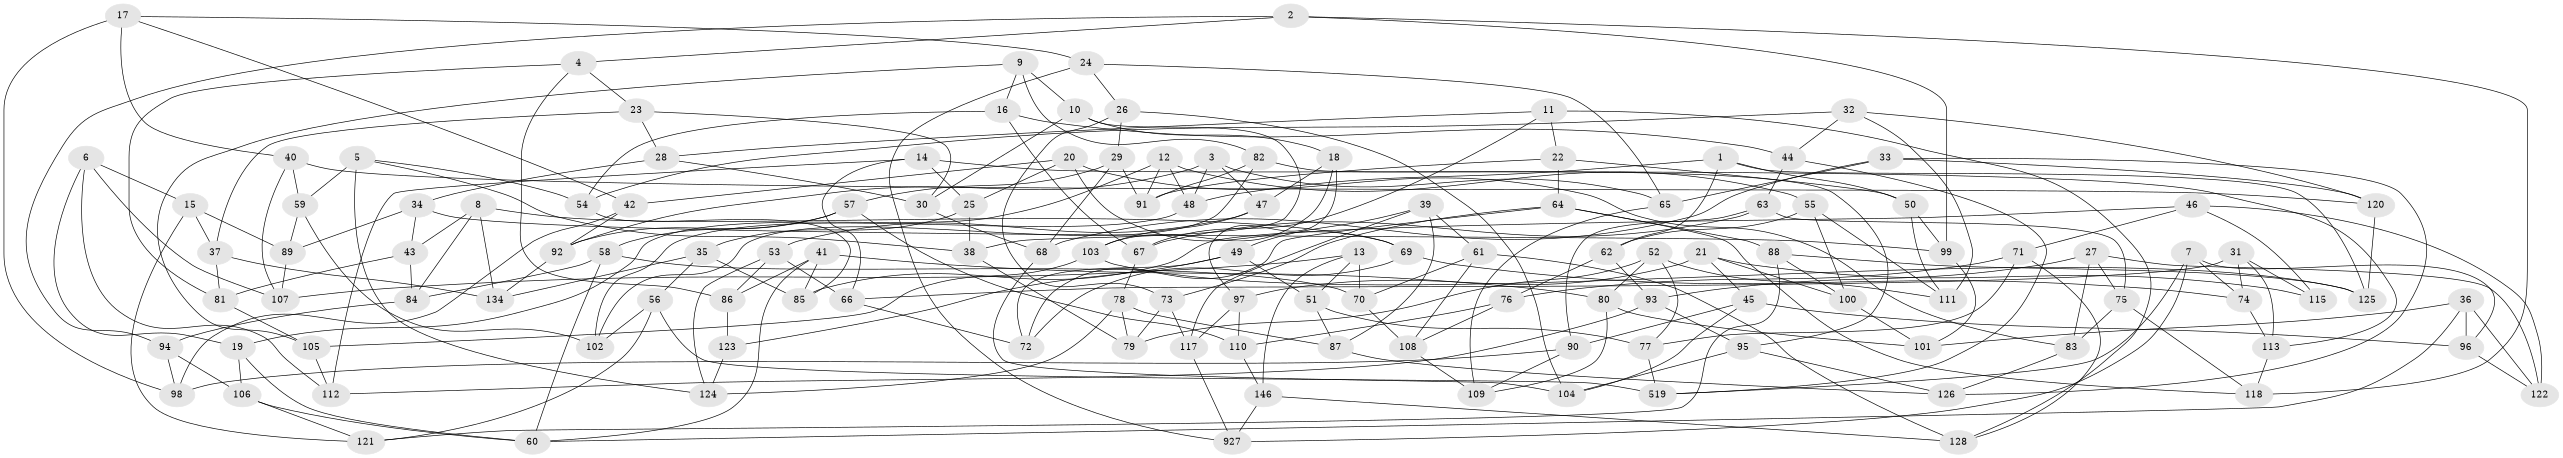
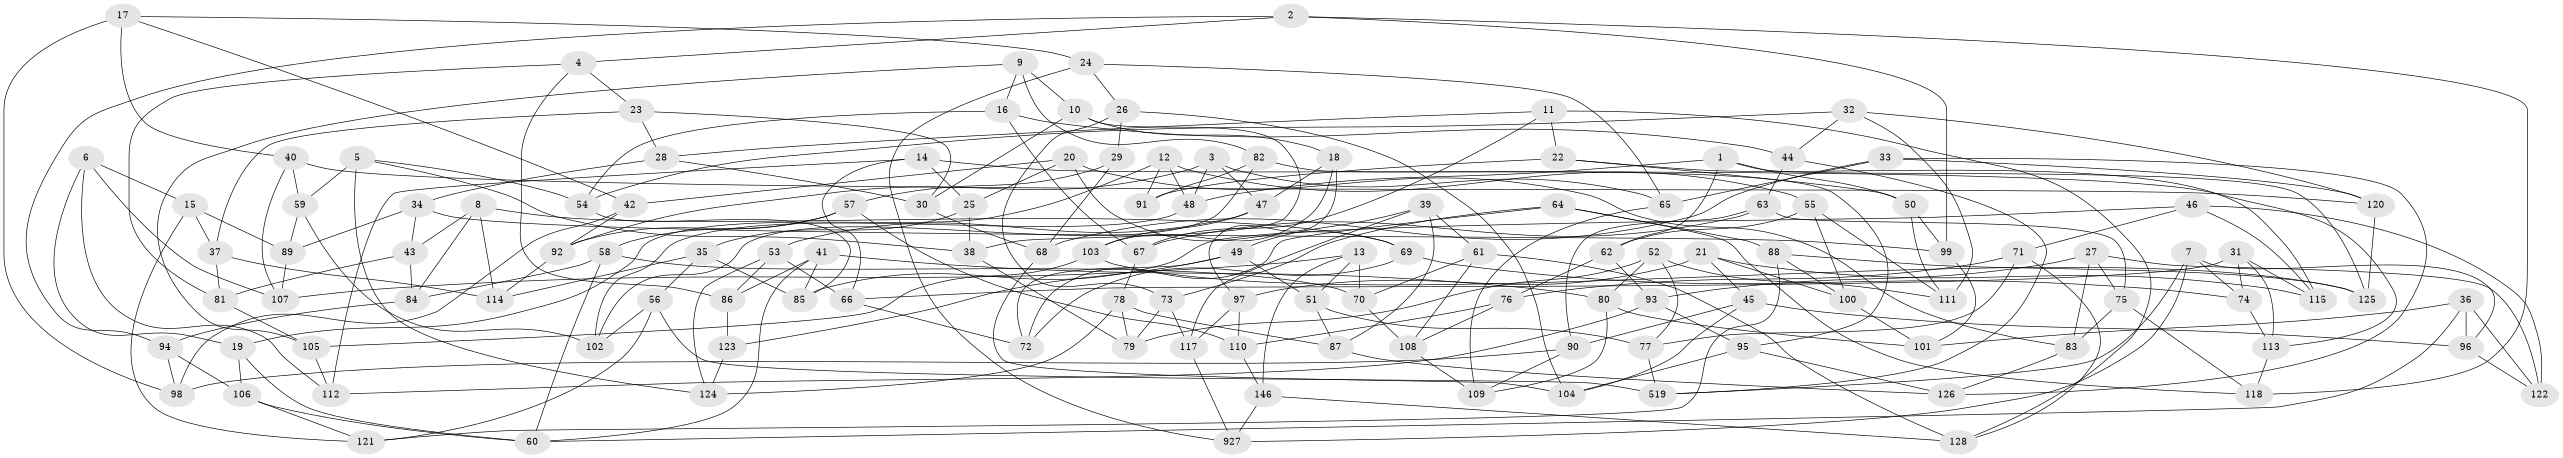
edge "29" -- "91": removed
edge "22" -- "64": now "22" -- "115"
node "134": label "134" -> "114"
